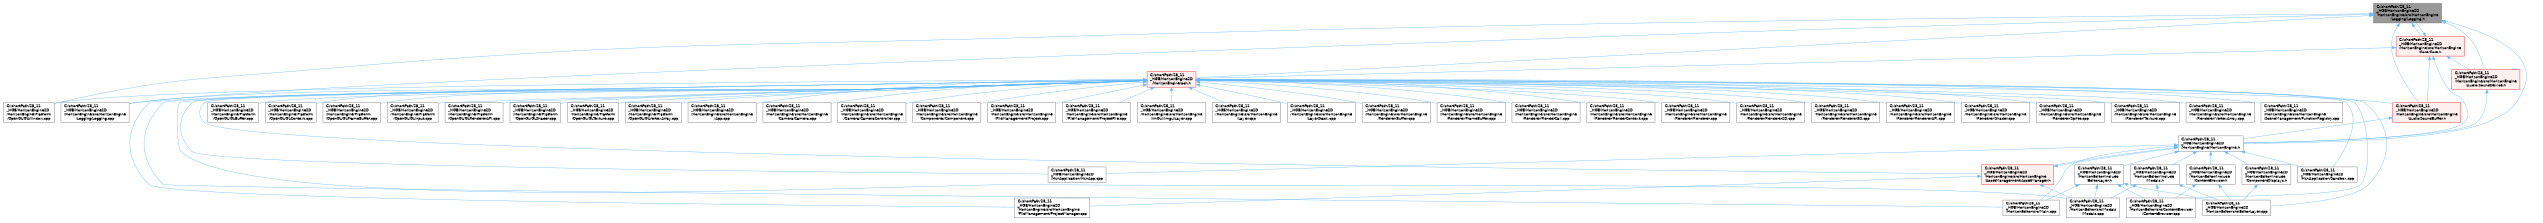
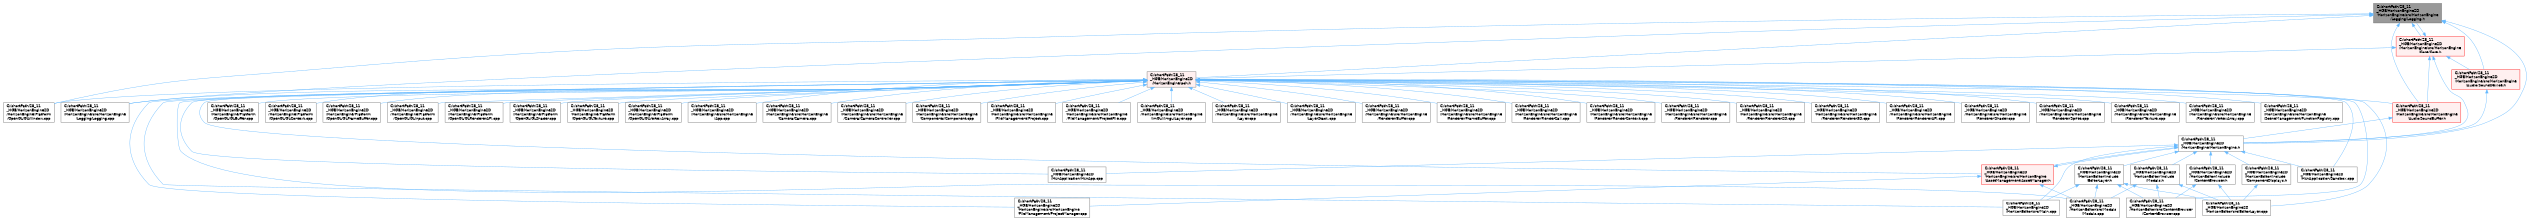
node "C:/shortPath/28_11 _HGE/HorizonEngine2D /HorizonEngine/pch.h": color red -> grey40
